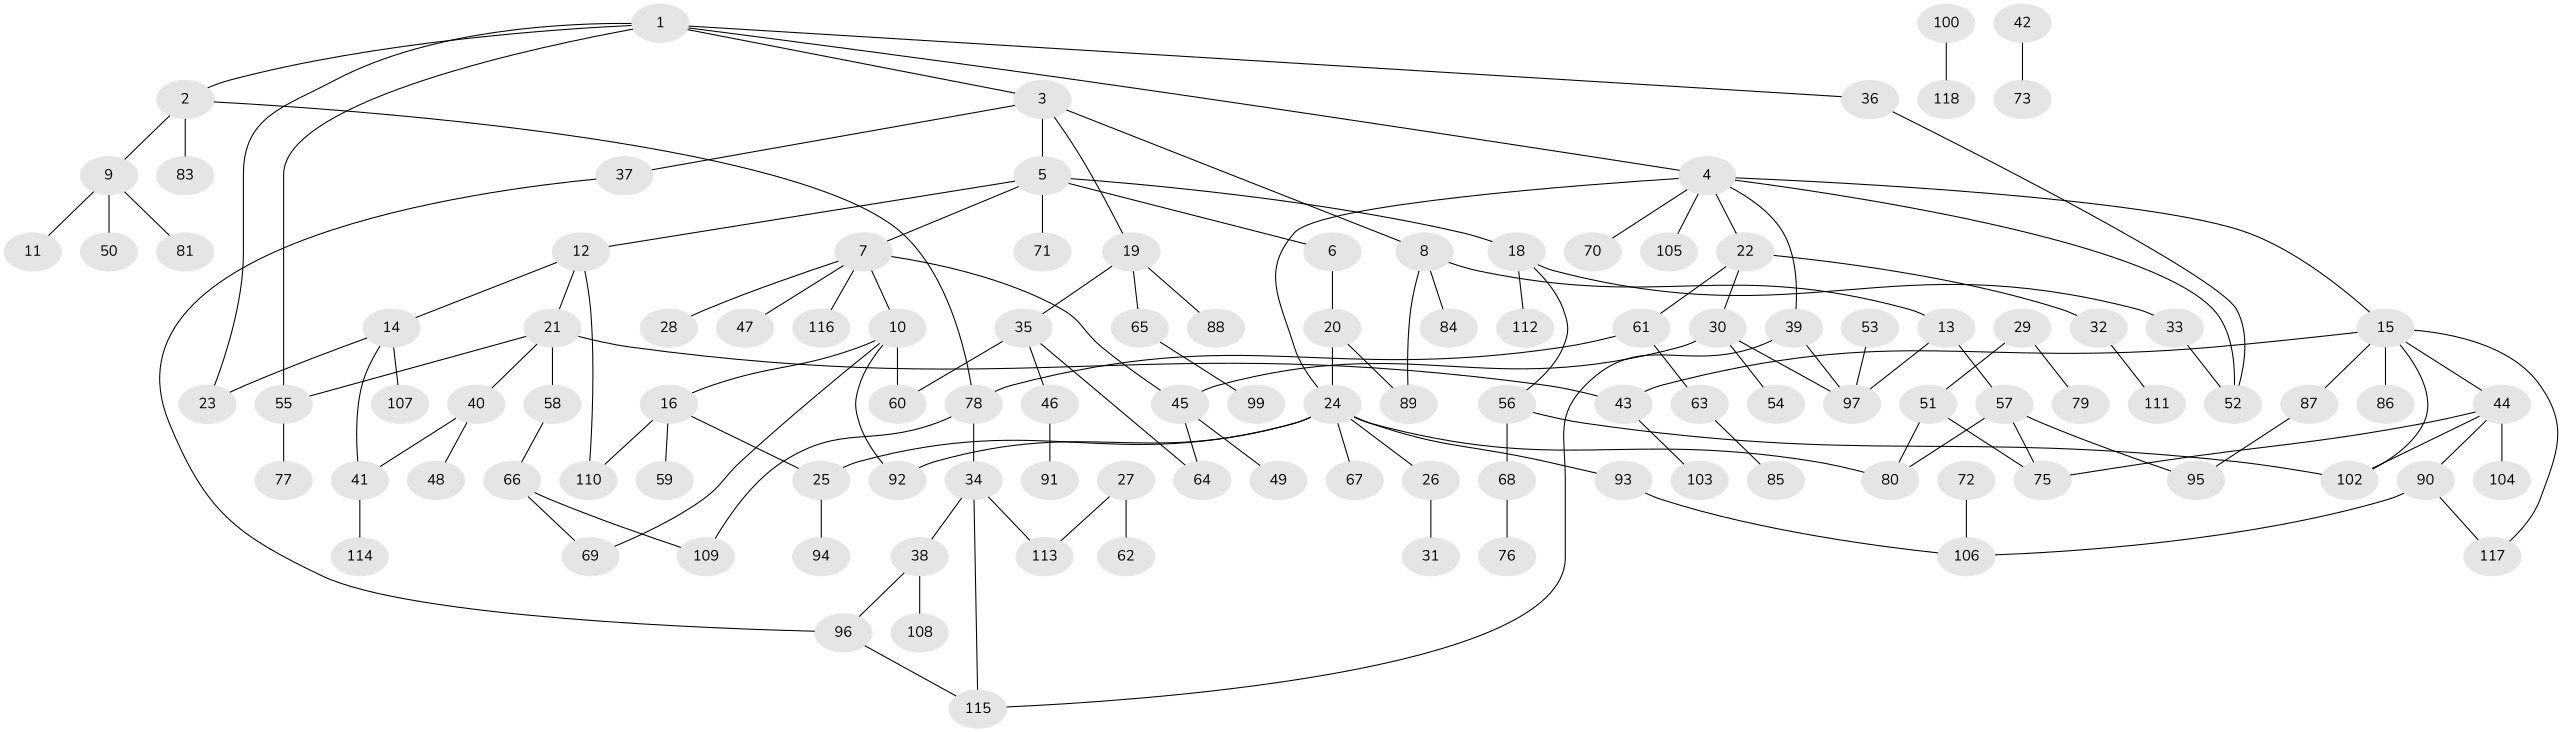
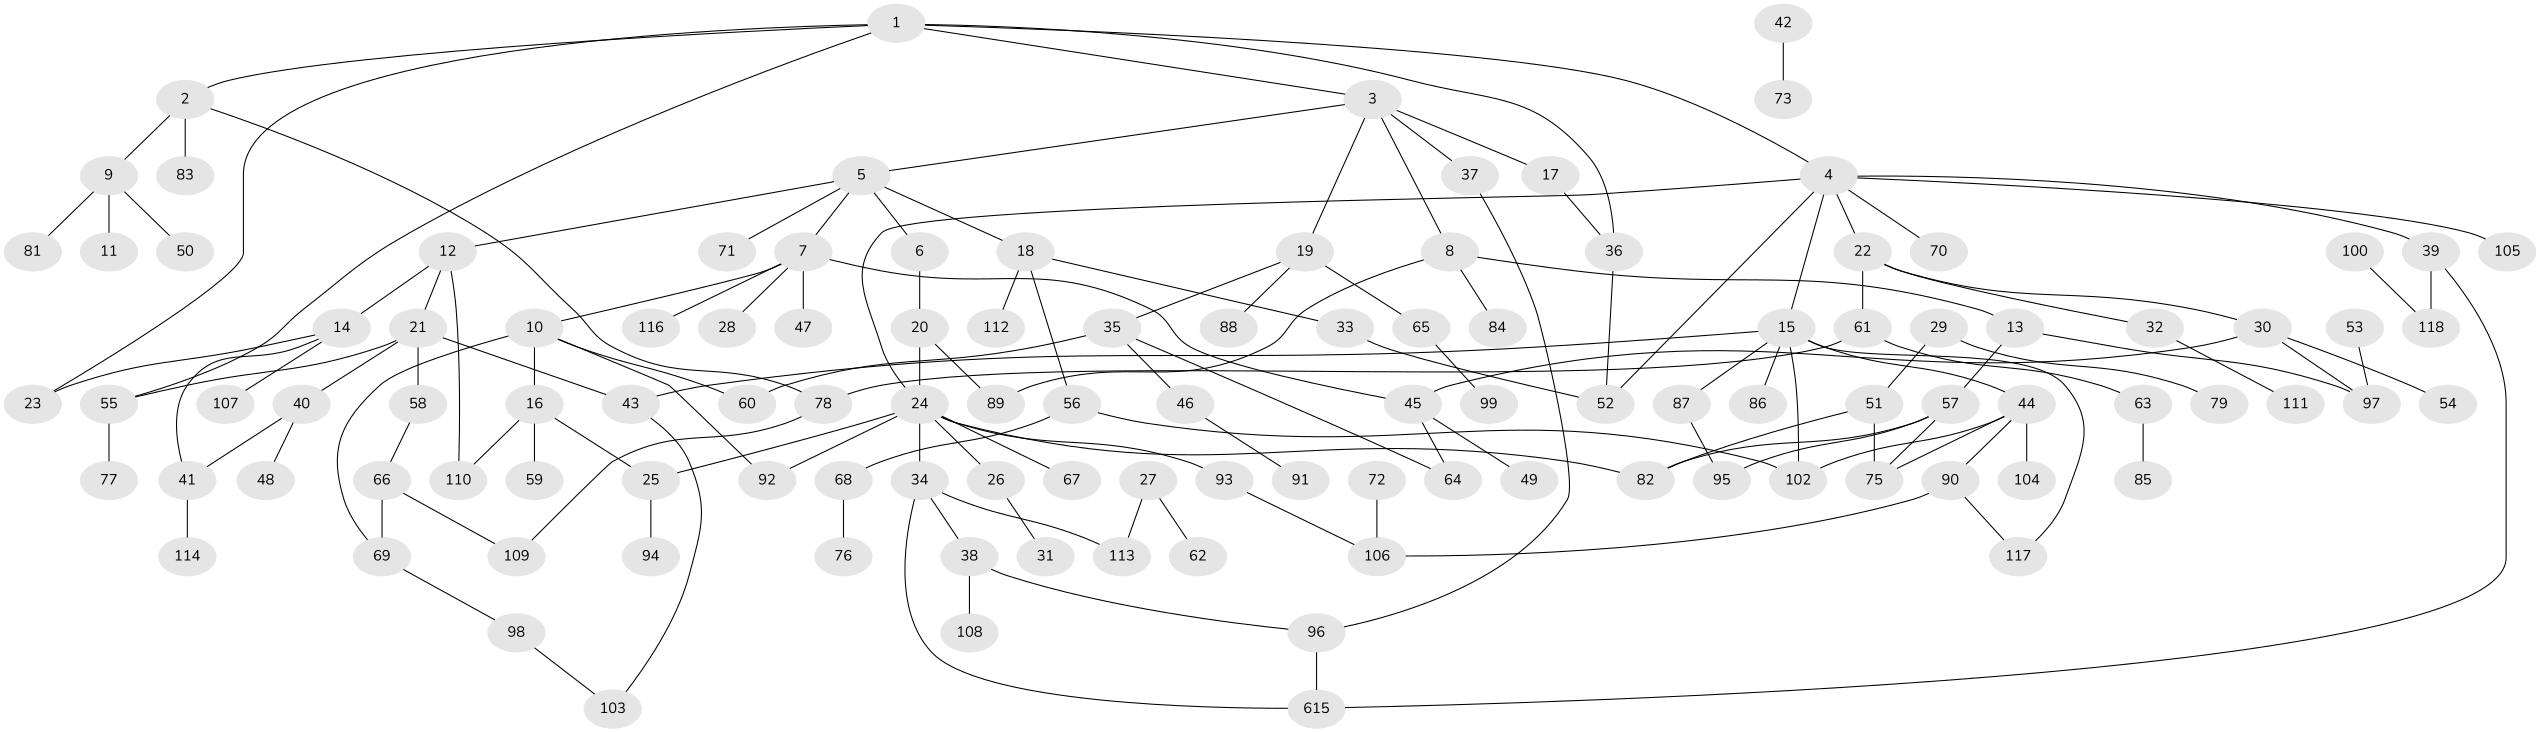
node "17": added
edge "39" -- "97": now "39" -- "118"
edge "78" -- "34": now "24" -- "34"
node "80": label "80" -> "82"
node "98": added
node "115": label "115" -> "615"
